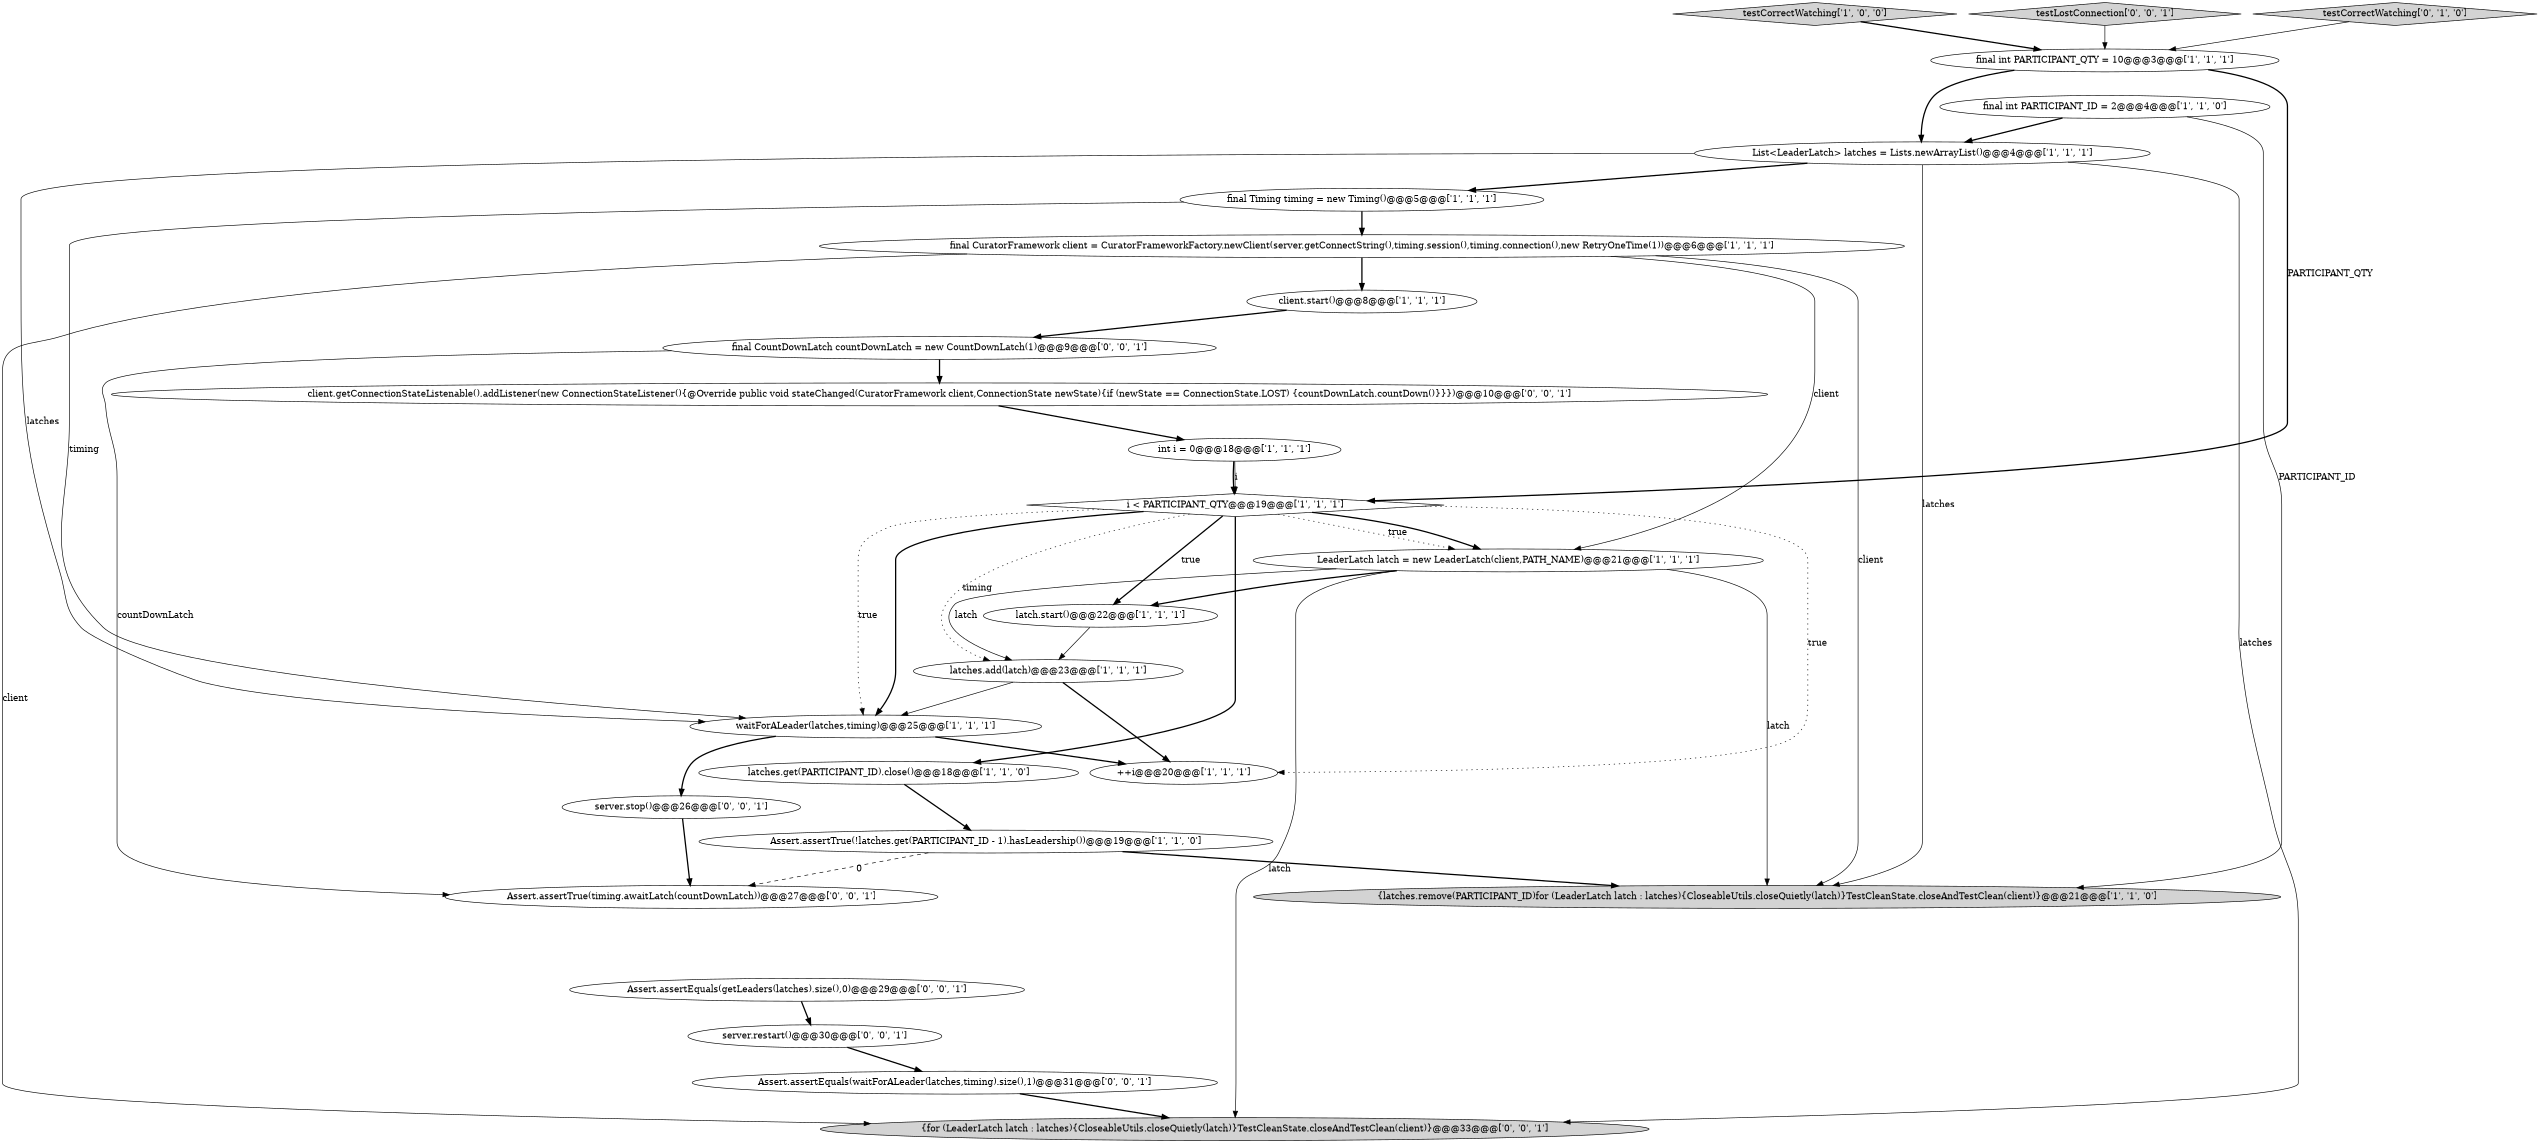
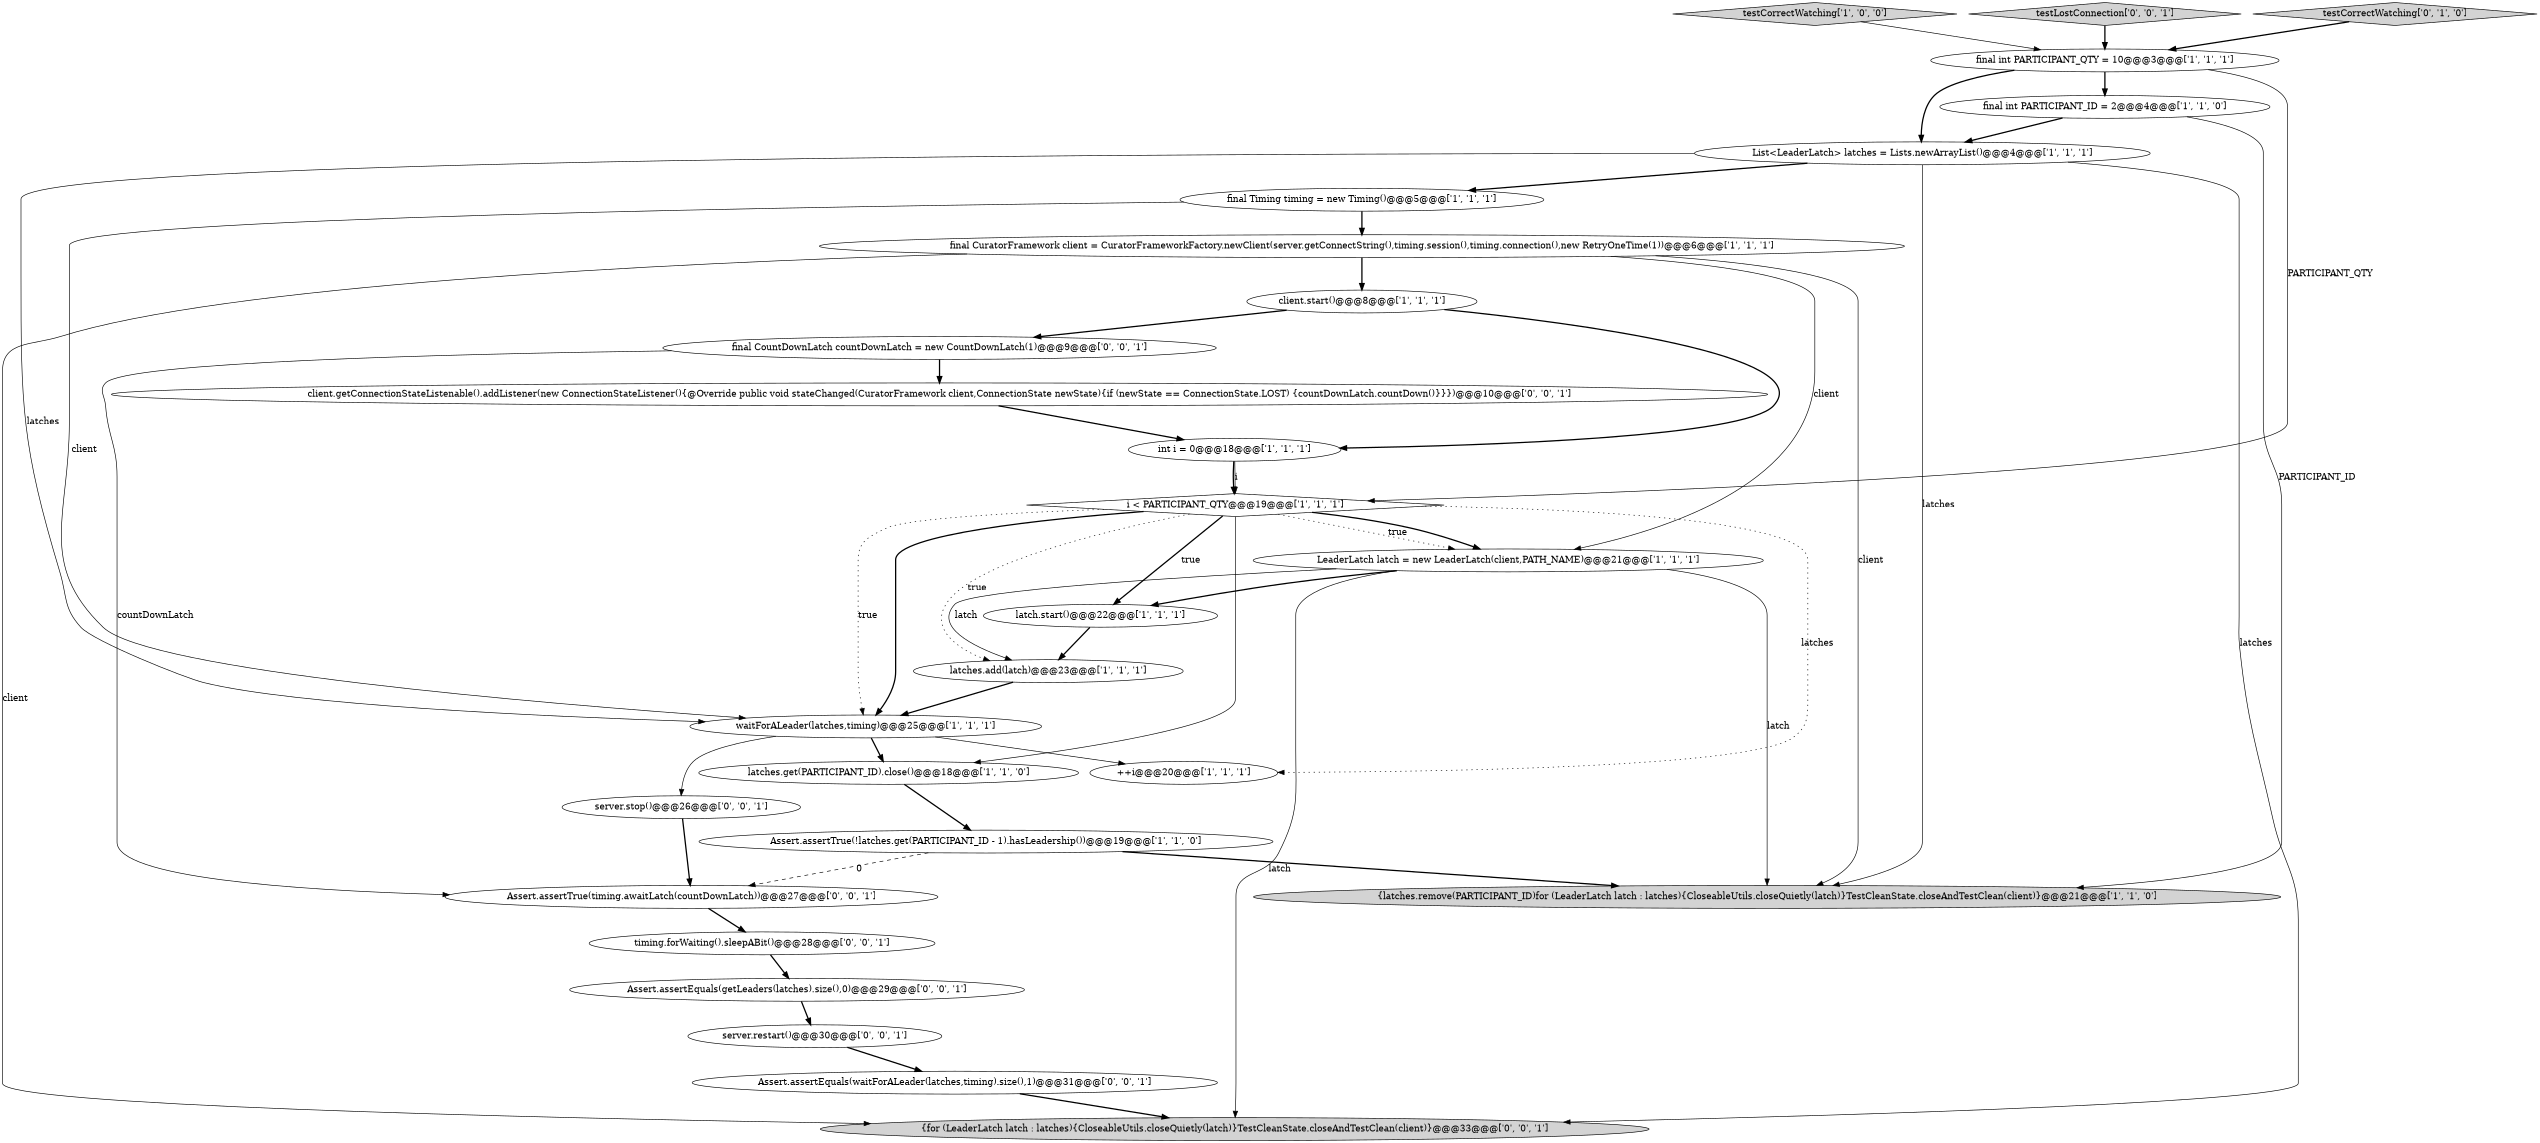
edge "testLostConnection['0', '0', '1']" -> "final int PARTICIPANT_QTY = 10@@@3@@@['1', '1', '1']": style solid -> bold
edge "testCorrectWatching['1', '0', '0']" -> "final int PARTICIPANT_QTY = 10@@@3@@@['1', '1', '1']": style bold -> solid
edge "testCorrectWatching['0', '1', '0']" -> "final int PARTICIPANT_QTY = 10@@@3@@@['1', '1', '1']": style solid -> bold
edge "final int PARTICIPANT_QTY = 10@@@3@@@['1', '1', '1']" -> "final int PARTICIPANT_ID = 2@@@4@@@['1', '1', '0']": added
edge "client.start()@@@8@@@['1', '1', '1']" -> "int i = 0@@@18@@@['1', '1', '1']": added
edge "final Timing timing = new Timing()@@@5@@@['1', '1', '1']" -> "waitForALeader(latches,timing)@@@25@@@['1', '1', '1']": label "timing" -> "client"
edge "final int PARTICIPANT_QTY = 10@@@3@@@['1', '1', '1']" -> "i < PARTICIPANT_QTY@@@19@@@['1', '1', '1']": style bold -> solid
edge "i < PARTICIPANT_QTY@@@19@@@['1', '1', '1']" -> "latches.add(latch)@@@23@@@['1', '1', '1']": label "timing" -> "true"
edge "latch.start()@@@22@@@['1', '1', '1']" -> "latches.add(latch)@@@23@@@['1', '1', '1']": style solid -> bold
edge "i < PARTICIPANT_QTY@@@19@@@['1', '1', '1']" -> "++i@@@20@@@['1', '1', '1']": label "true" -> "latches"
edge "latches.add(latch)@@@23@@@['1', '1', '1']" -> "waitForALeader(latches,timing)@@@25@@@['1', '1', '1']": style solid -> bold
edge "latches.add(latch)@@@23@@@['1', '1', '1']" -> "++i@@@20@@@['1', '1', '1']": removed
edge "i < PARTICIPANT_QTY@@@19@@@['1', '1', '1']" -> "latches.get(PARTICIPANT_ID).close()@@@18@@@['1', '1', '0']": style bold -> solid
edge "waitForALeader(latches,timing)@@@25@@@['1', '1', '1']" -> "latches.get(PARTICIPANT_ID).close()@@@18@@@['1', '1', '0']": added
edge "waitForALeader(latches,timing)@@@25@@@['1', '1', '1']" -> "server.stop()@@@26@@@['0', '0', '1']": style bold -> solid
edge "waitForALeader(latches,timing)@@@25@@@['1', '1', '1']" -> "++i@@@20@@@['1', '1', '1']": style bold -> solid
node "timing.forWaiting().sleepABit()@@@28@@@['0', '0', '1']": added
